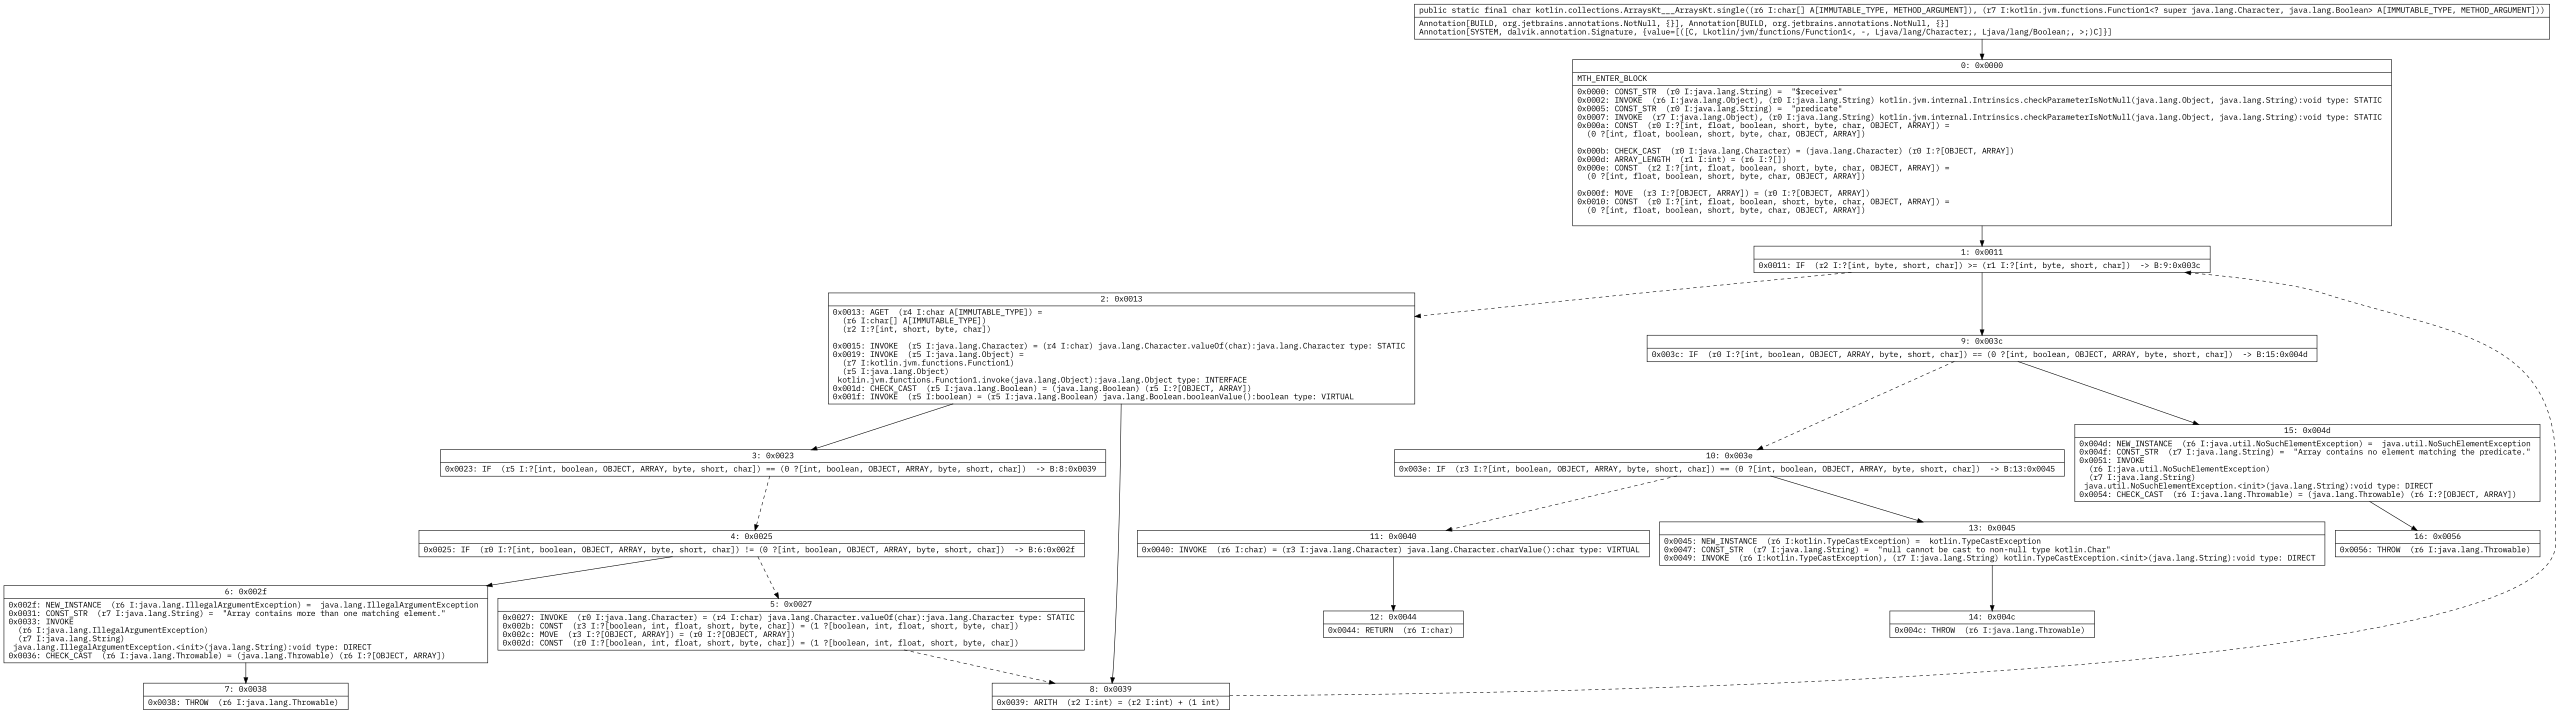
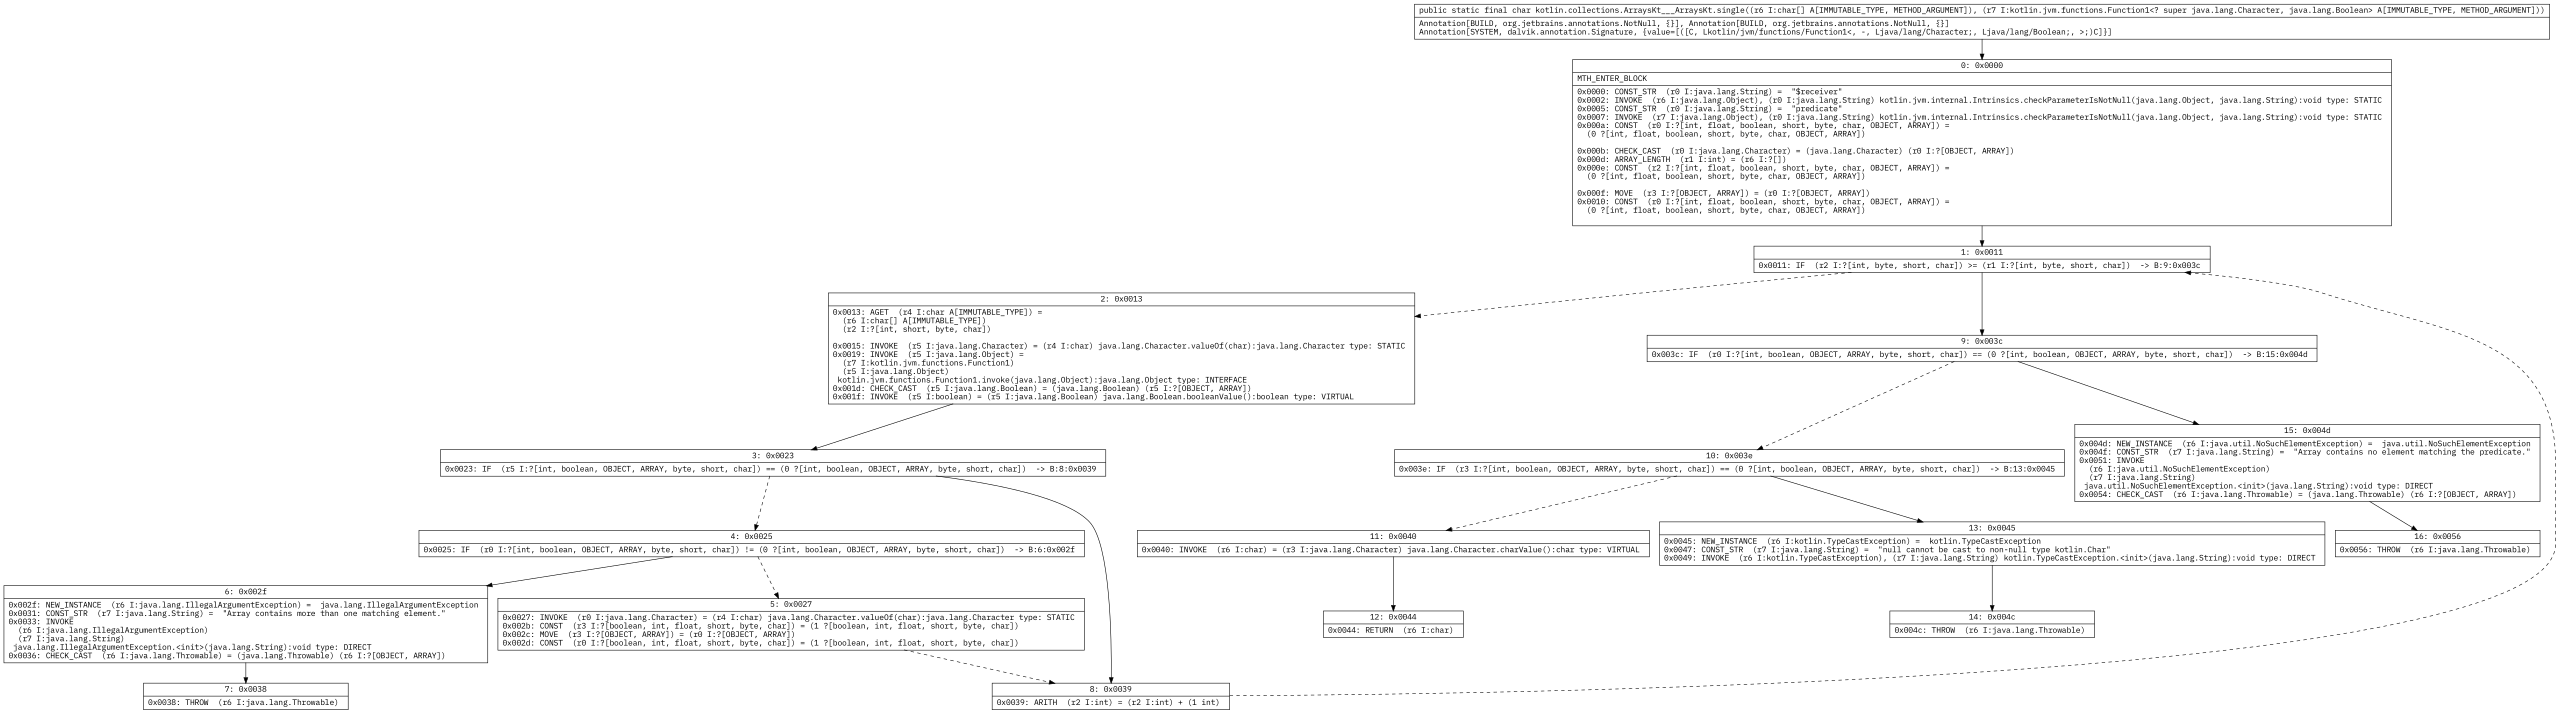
edge "2: 0x0013" -> "8: 0x0039": now "3: 0x0023" -> "8: 0x0039"
